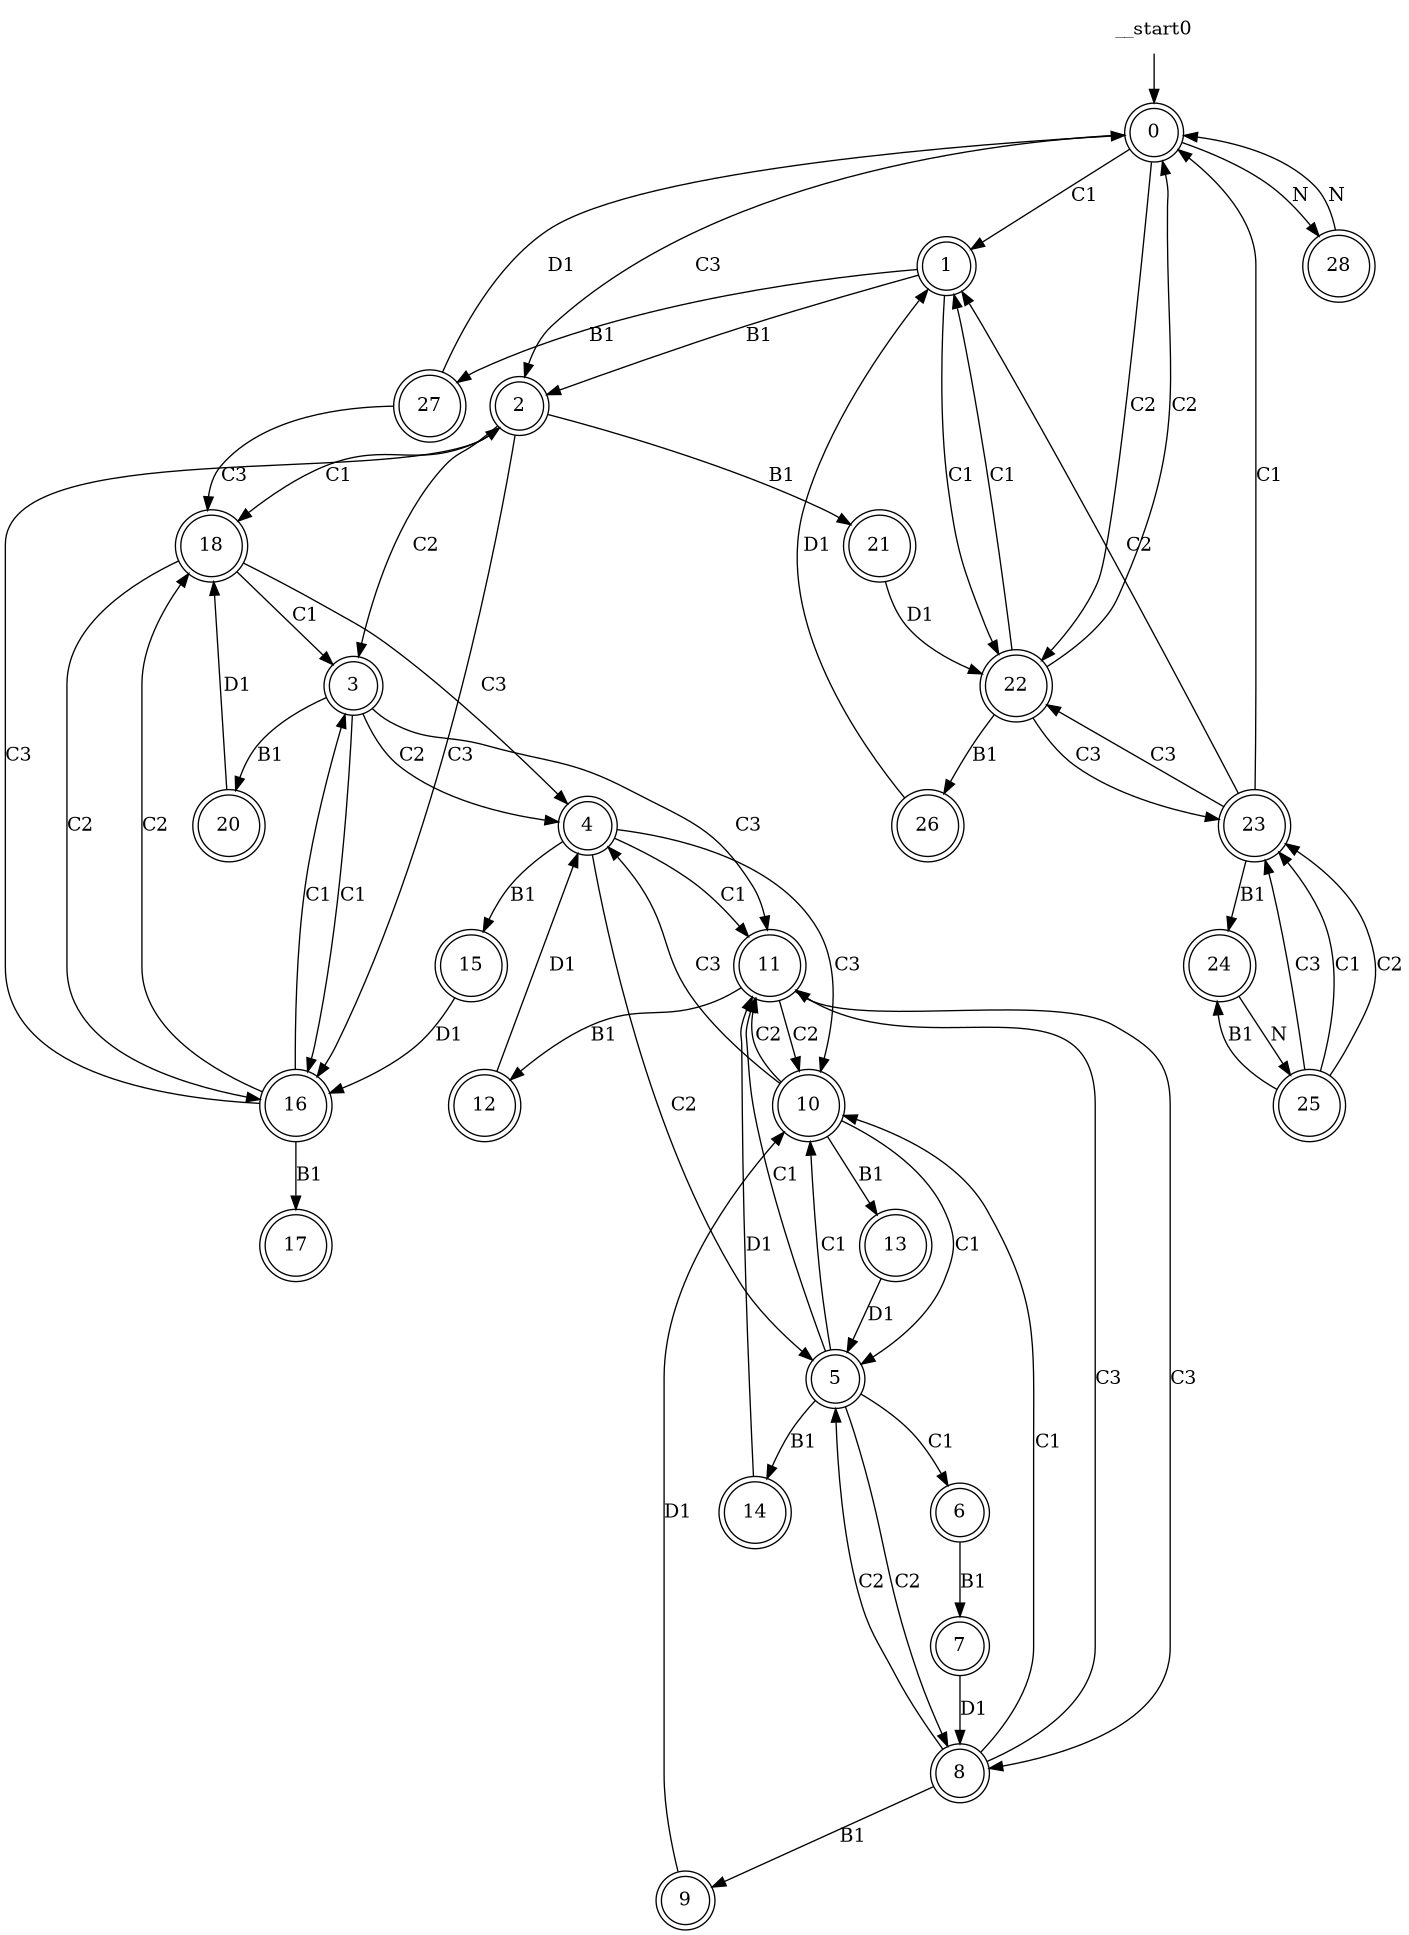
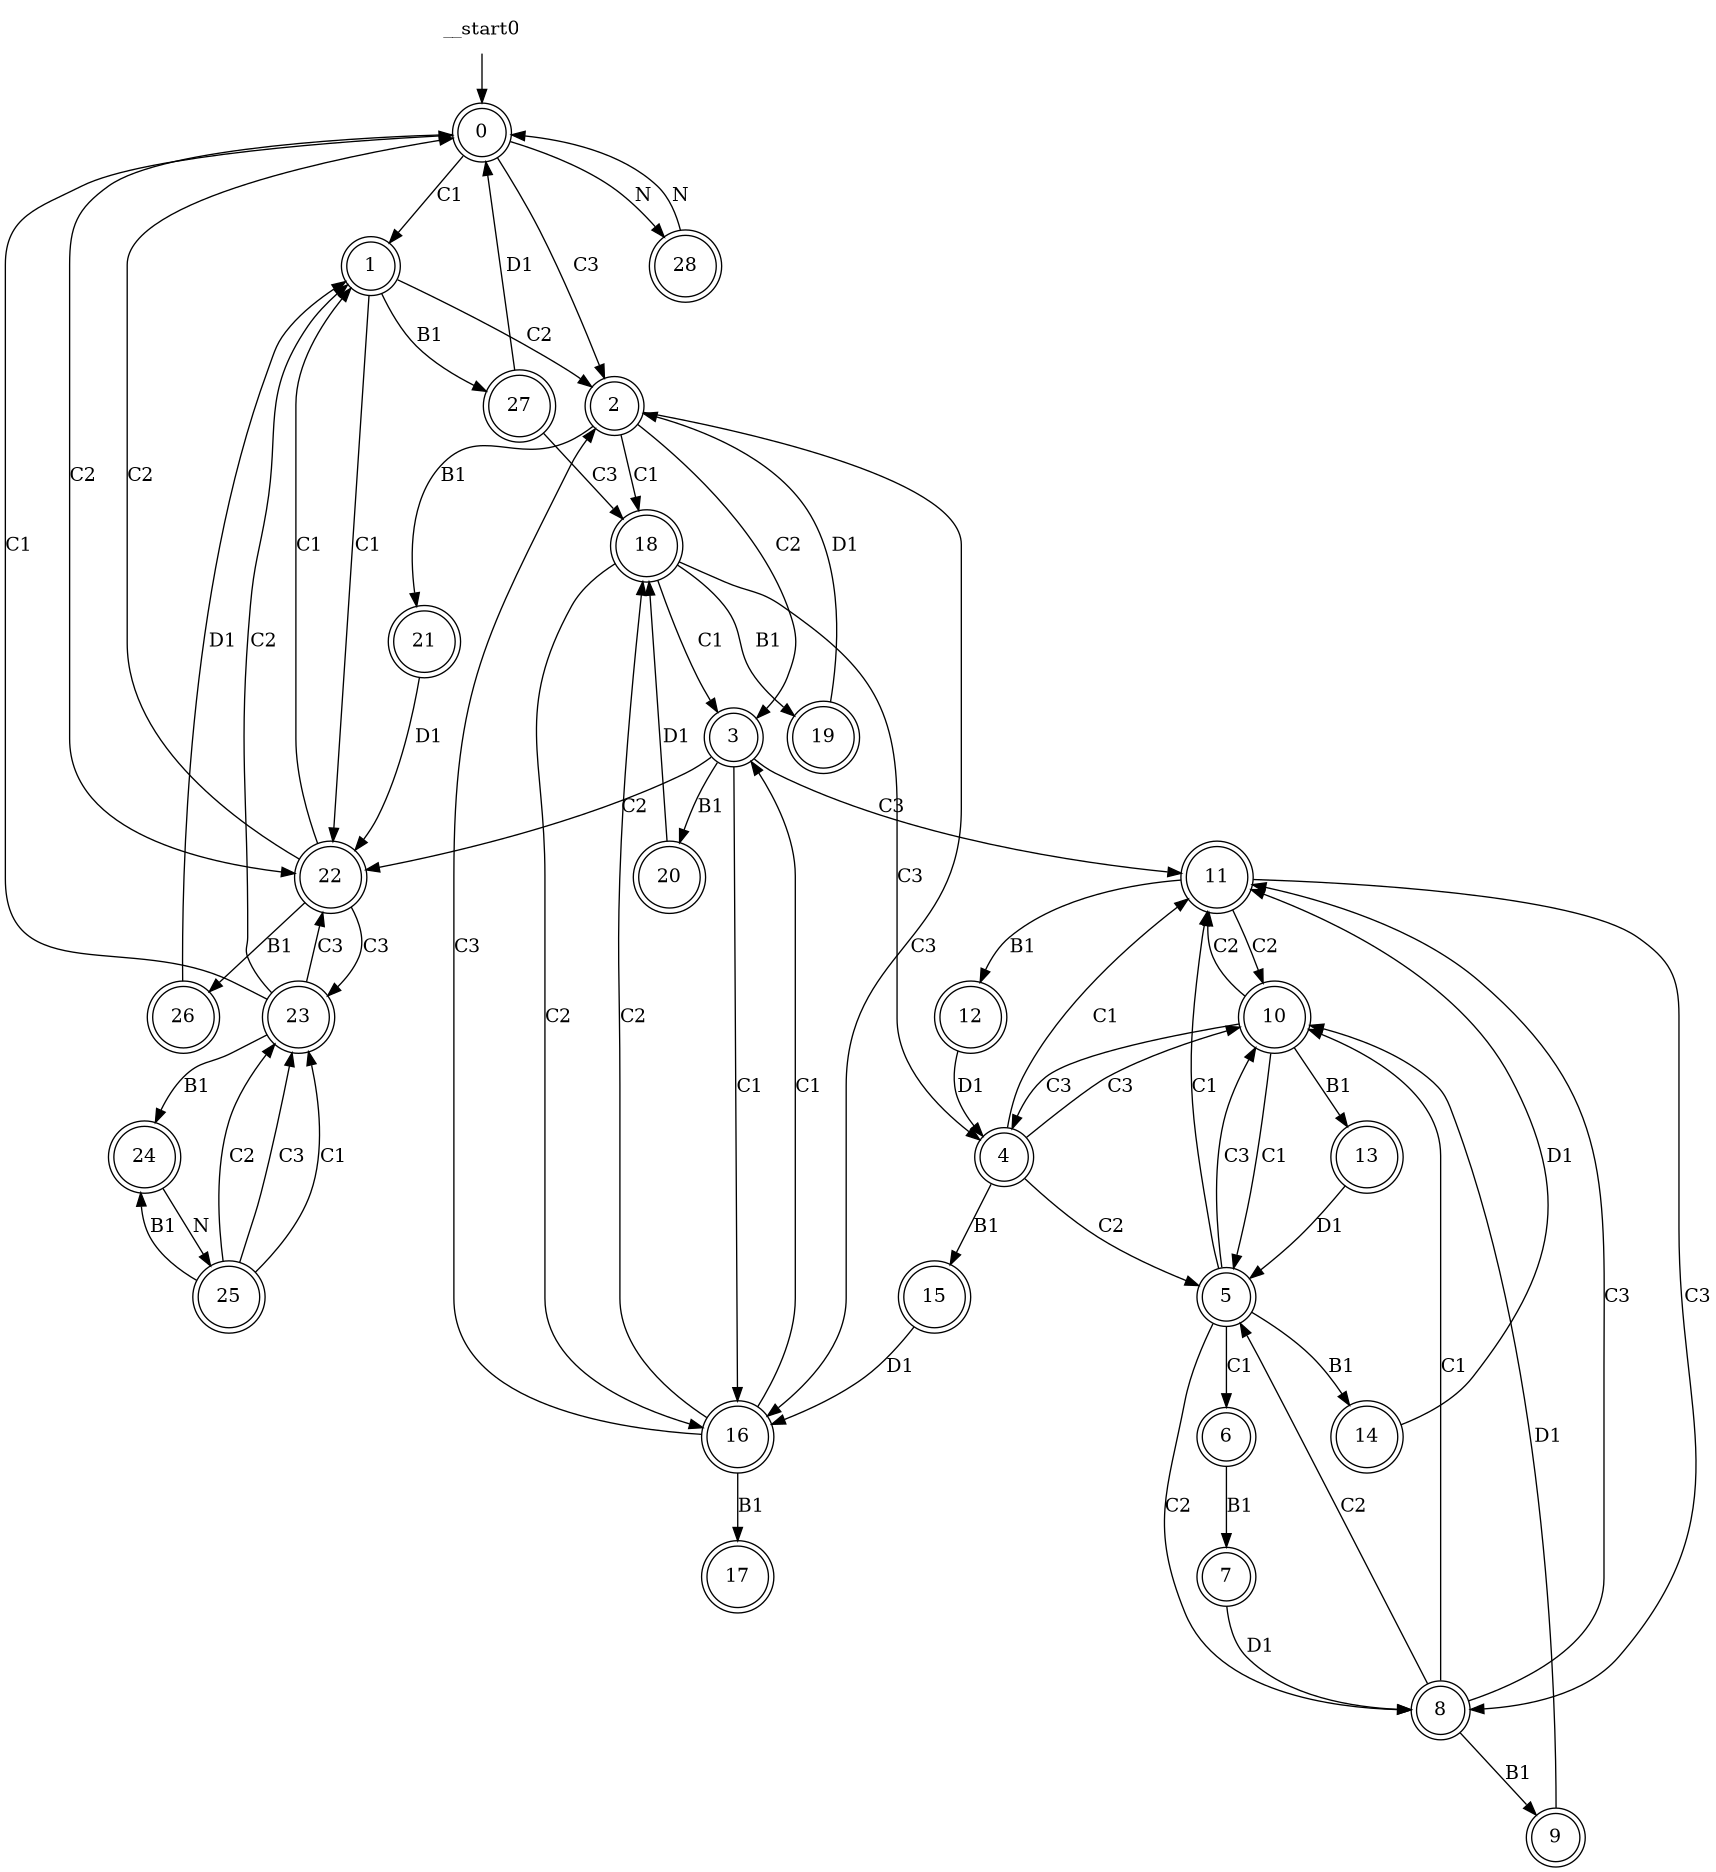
edge "1" -> "2": label "B1" -> "C2"
node "19": added
edge "3" -> "4": now "3" -> "22"
edge "5" -> "10": label "C1" -> "C3"
